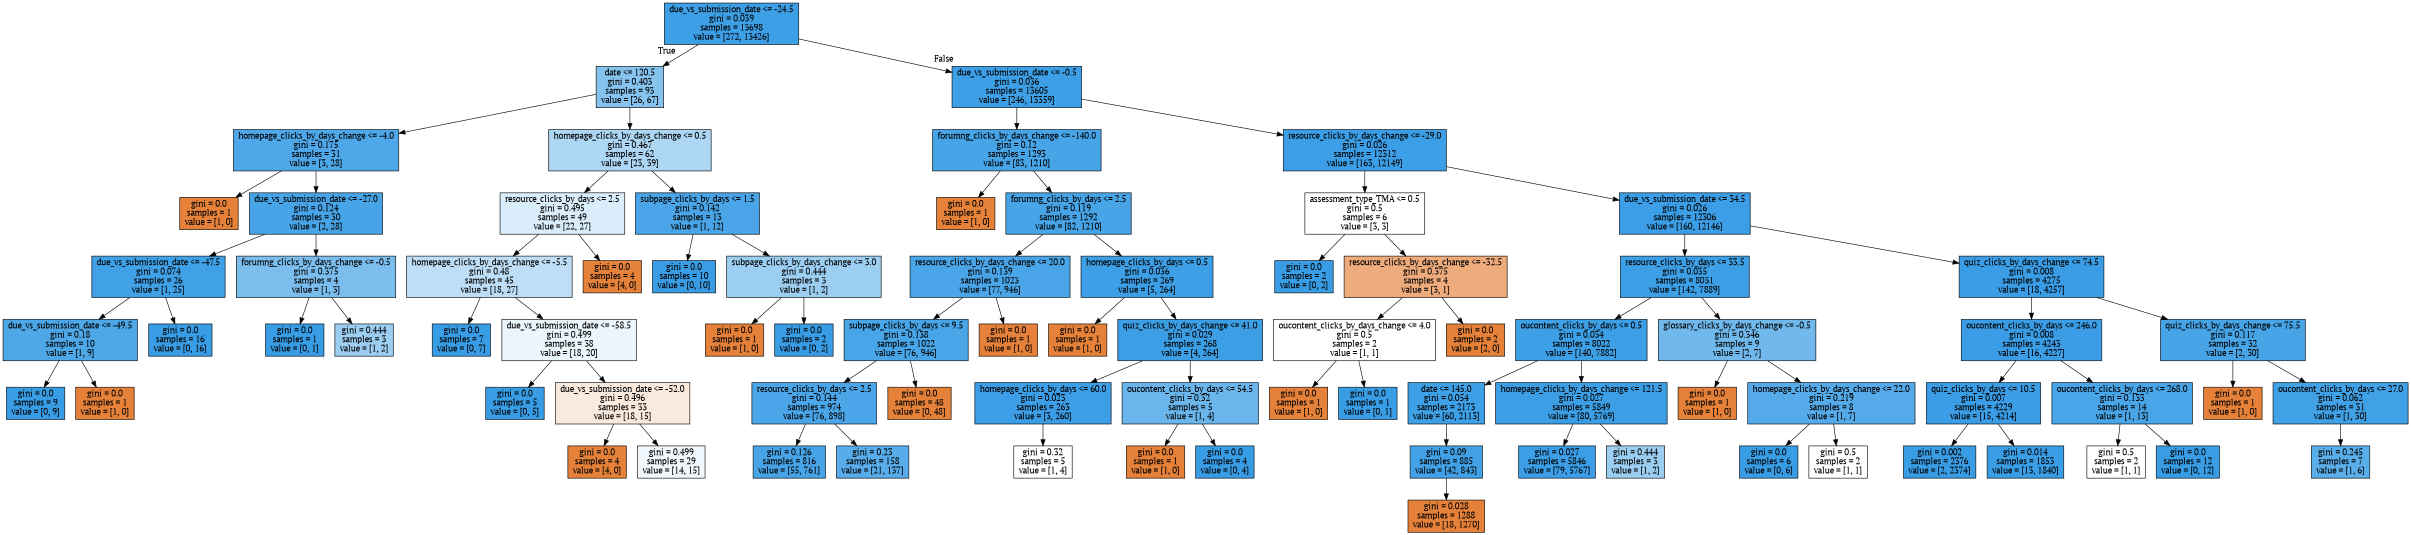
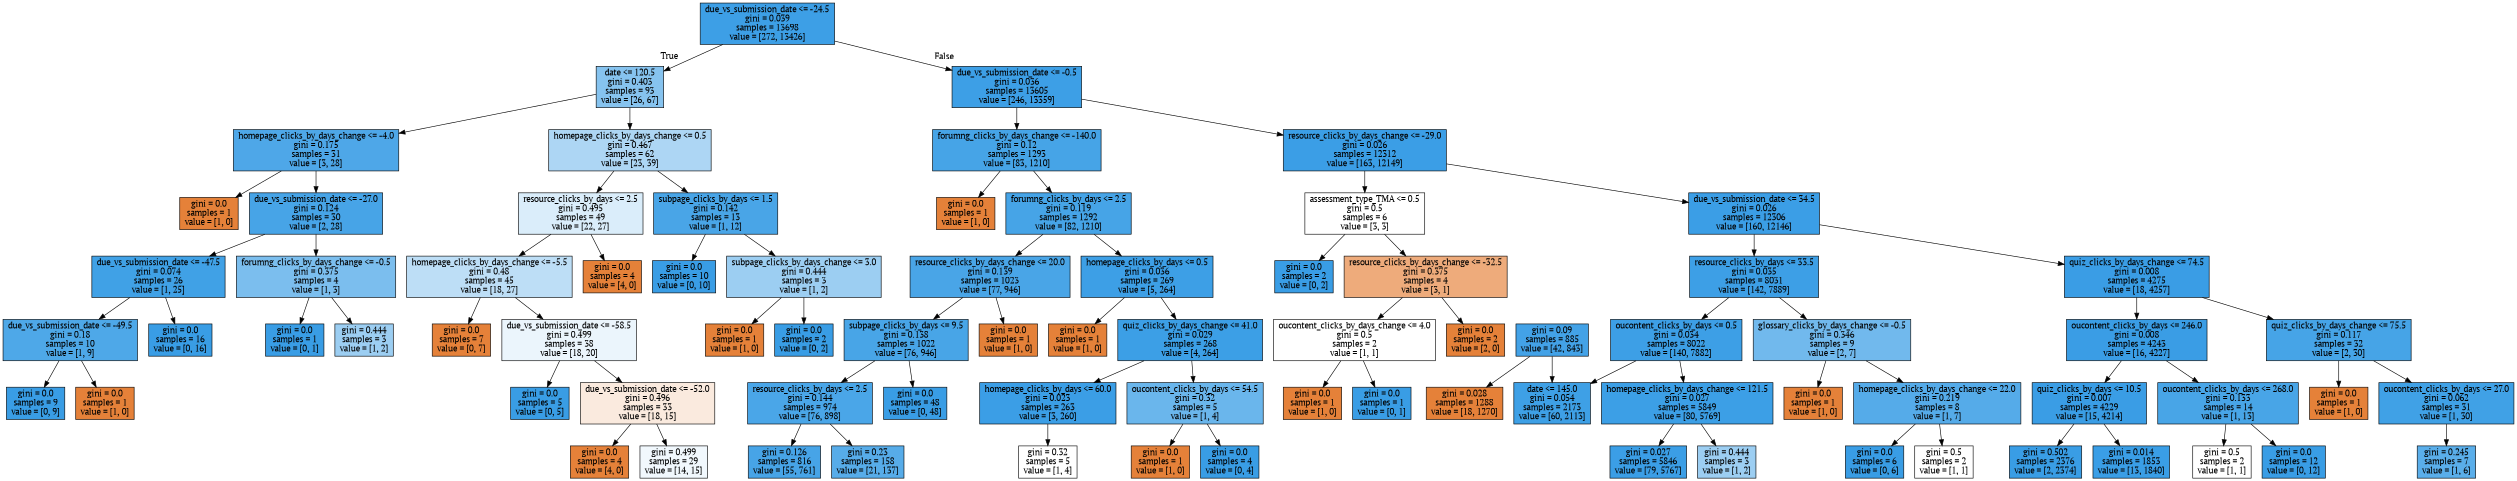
node "gini = 0.0 samples = 7 value = [0, 7]": fillcolor #399de5ff -> #e58139ff
node "gini = 0.0 samples = 48 value = [0, 48]": fillcolor #e58139ff -> #399de5ff
edge "date <= 145.0 gini = 0.054 samples = 2173 value = [60, 2113]" -> "gini = 0.09 samples = 885 value = [42, 843]": reversed
node "gini = 0.002 samples = 2376 value = [2, 2374]": label "gini = 0.002 samples = 2376 value = [2, 2374]" -> "gini = 0.502 samples = 2376 value = [2, 2374]"
